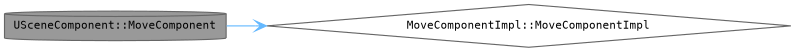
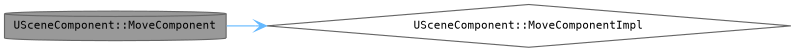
node "MoveComponentImpl::MoveComponentImpl": label "MoveComponentImpl::MoveComponentImpl" -> "USceneComponent::MoveComponentImpl"
